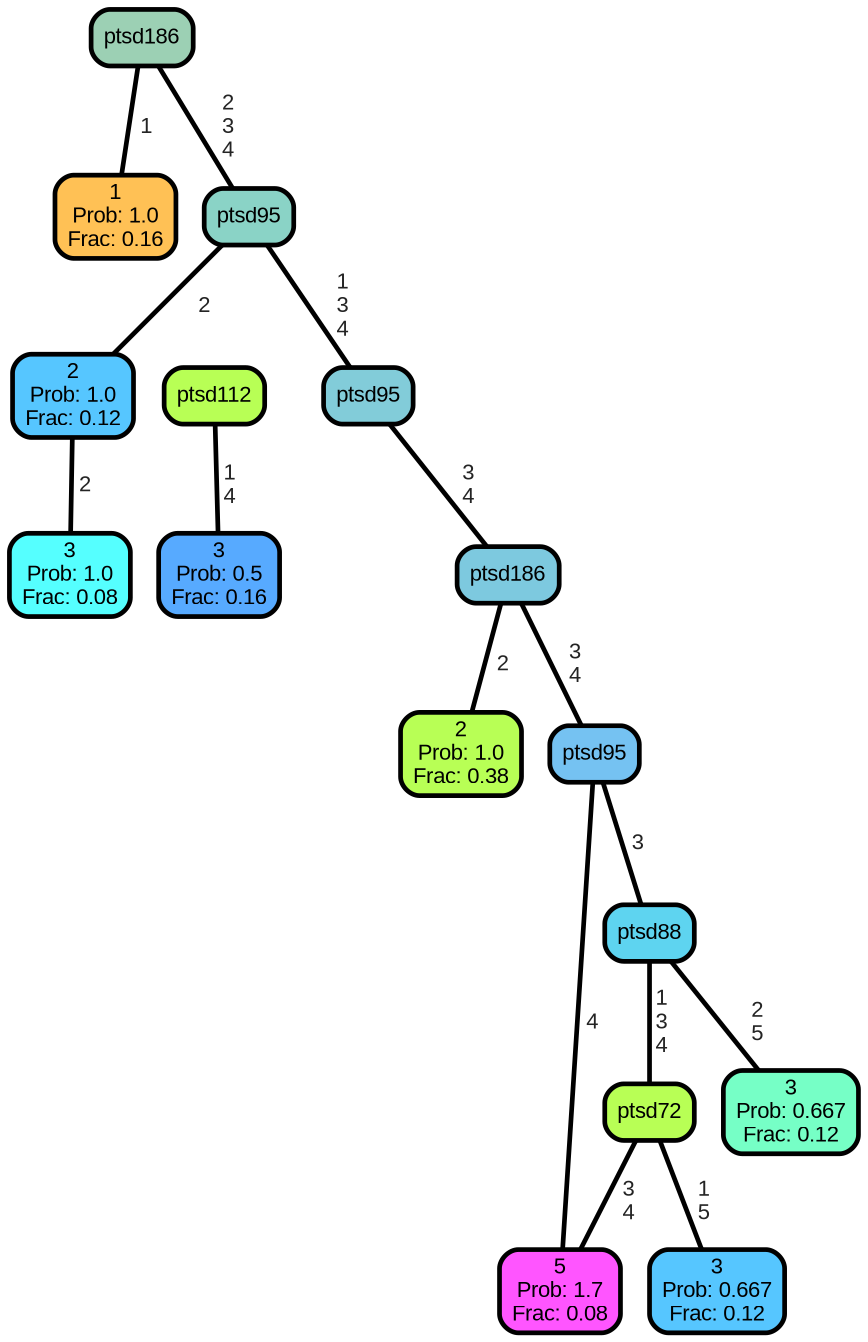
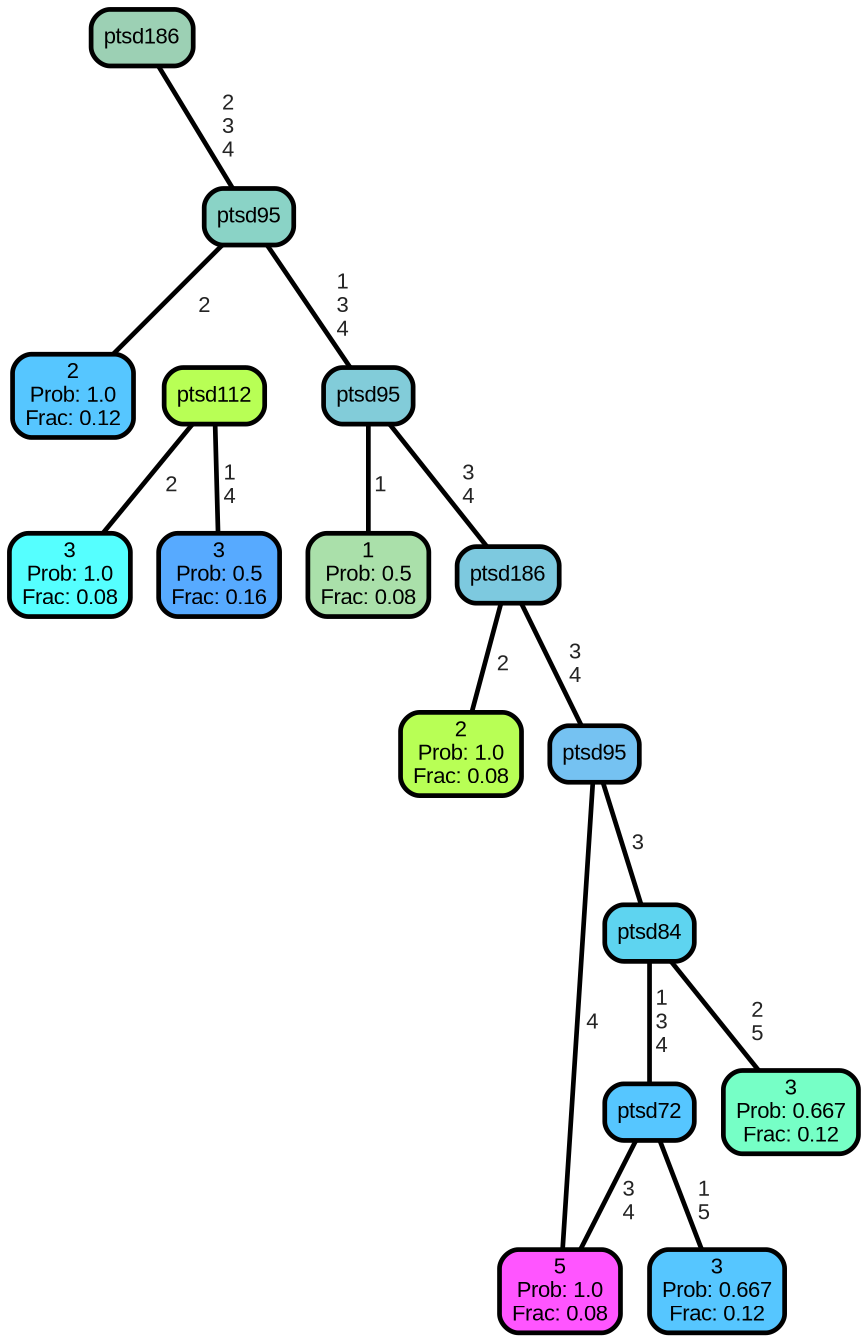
node "1 Prob: 1.0 Frac: 0.16": removed
edge "2 Prob: 1.0 Frac: 0.12" -- "3 Prob: 1.0 Frac: 0.08": now "ptsd112" -- "3 Prob: 1.0 Frac: 0.08"
node "1 Prob: 0.5 Frac: 0.08": added
node "2 Prob: 1.0 Frac: 0.38": label "2 Prob: 1.0 Frac: 0.38" -> "2 Prob: 1.0 Frac: 0.08"
node "ptsd88": label "ptsd88" -> "ptsd84"
node "ptsd72": fillcolor #b8ff55 -> #56c6ff
node "5 Prob: 1.7 Frac: 0.08": label "5 Prob: 1.7 Frac: 0.08" -> "5 Prob: 1.0 Frac: 0.08"
